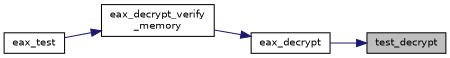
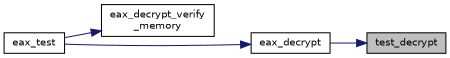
edge "eax_decrypt_verify _memory" -> "eax_decrypt": now "eax_test" -> "eax_decrypt"
